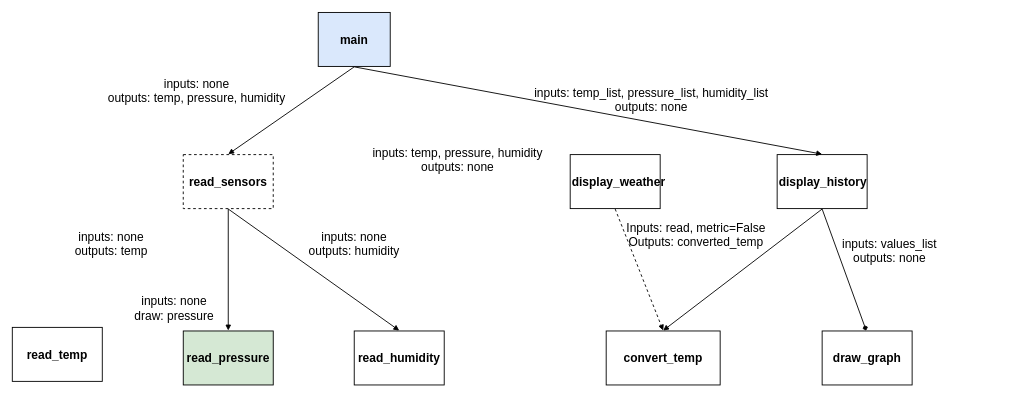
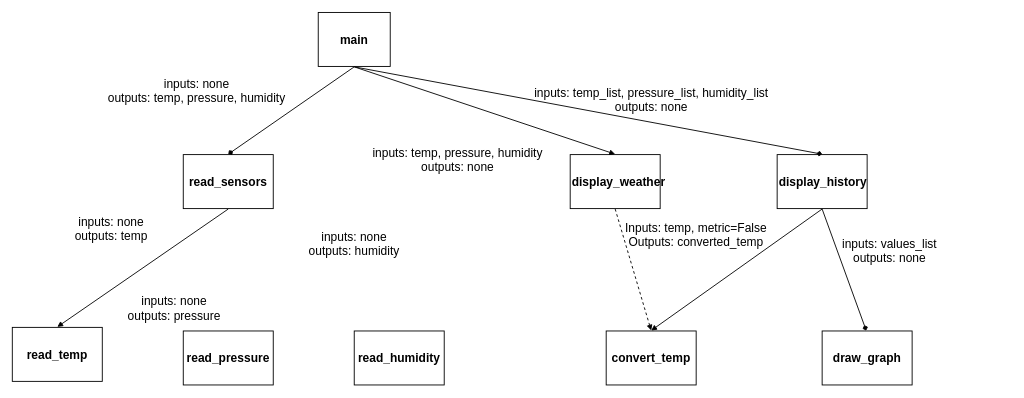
node "main": fillcolor #dae8fc -> #ffffff
edge "main" -> "display_weather": added
edge "main" -> "read_sensors": arrowhead block -> diamond
edge "main" -> "display_history": arrowhead block -> diamond
node "read_sensors": style dashed -> solid
node "Inputs: read, metric=False Outputs: converted_temp": label "Inputs: read, metric=False Outputs: converted_temp" -> "Inputs: temp, metric=False Outputs: converted_temp"
node "inputs: none outputs: temp": moved (111, 243) -> (111, 228)
edge "read_sensors" -> "read_temp": added
edge "read_sensors" -> "read_pressure": removed
edge "read_sensors" -> "read_humidity": removed
node "inputs: none draw: pressure": label "inputs: none draw: pressure" -> "inputs: none outputs: pressure"
node "read_pressure": fillcolor #d5e8d4 -> #ffffff
node "convert_temp": size 114x54 -> 90x54
